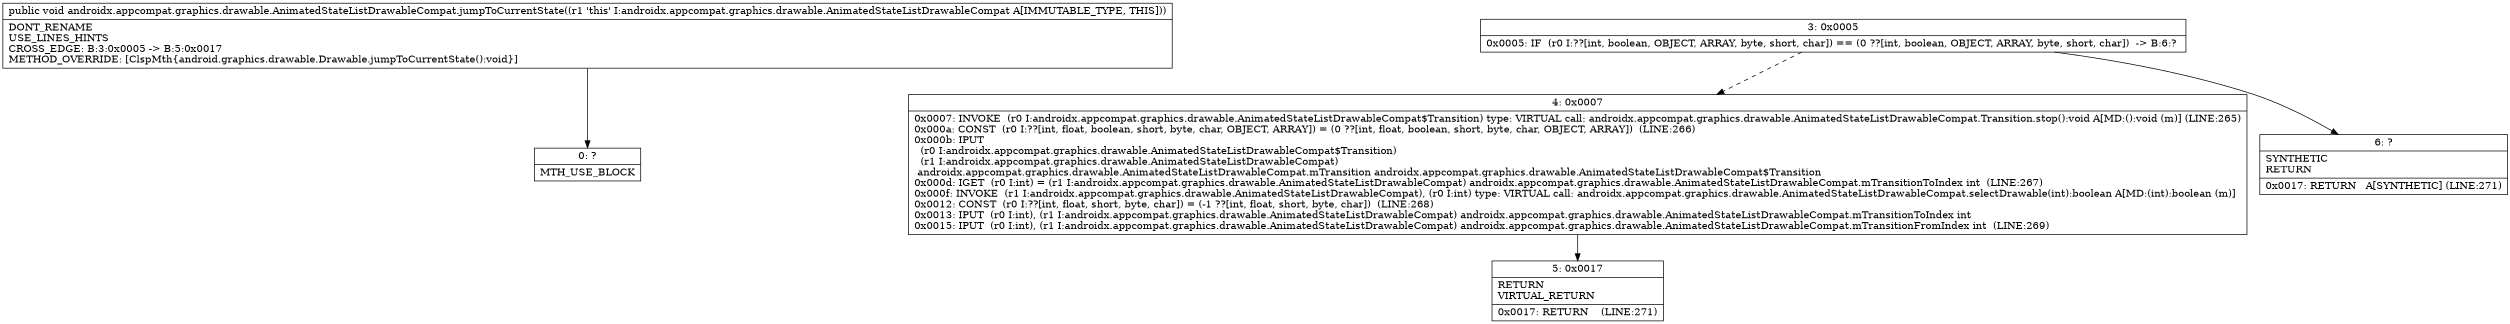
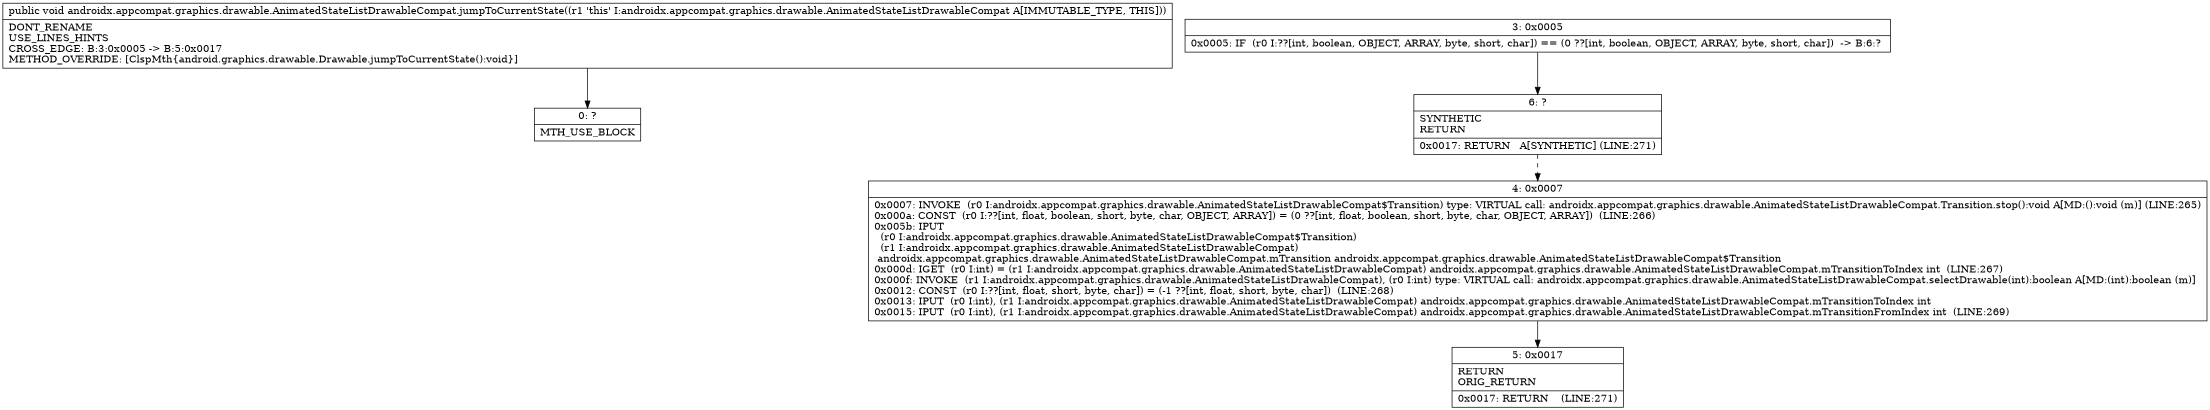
edge "3: 0x0005" -> "4: 0x0007": now "6: ?" -> "4: 0x0007"
node "4: 0x0007": text "0x000b: IPUT" -> "0x005b: IPUT"
node "5: 0x0017": text "VIRTUAL_RETURN" -> "ORIG_RETURN"
